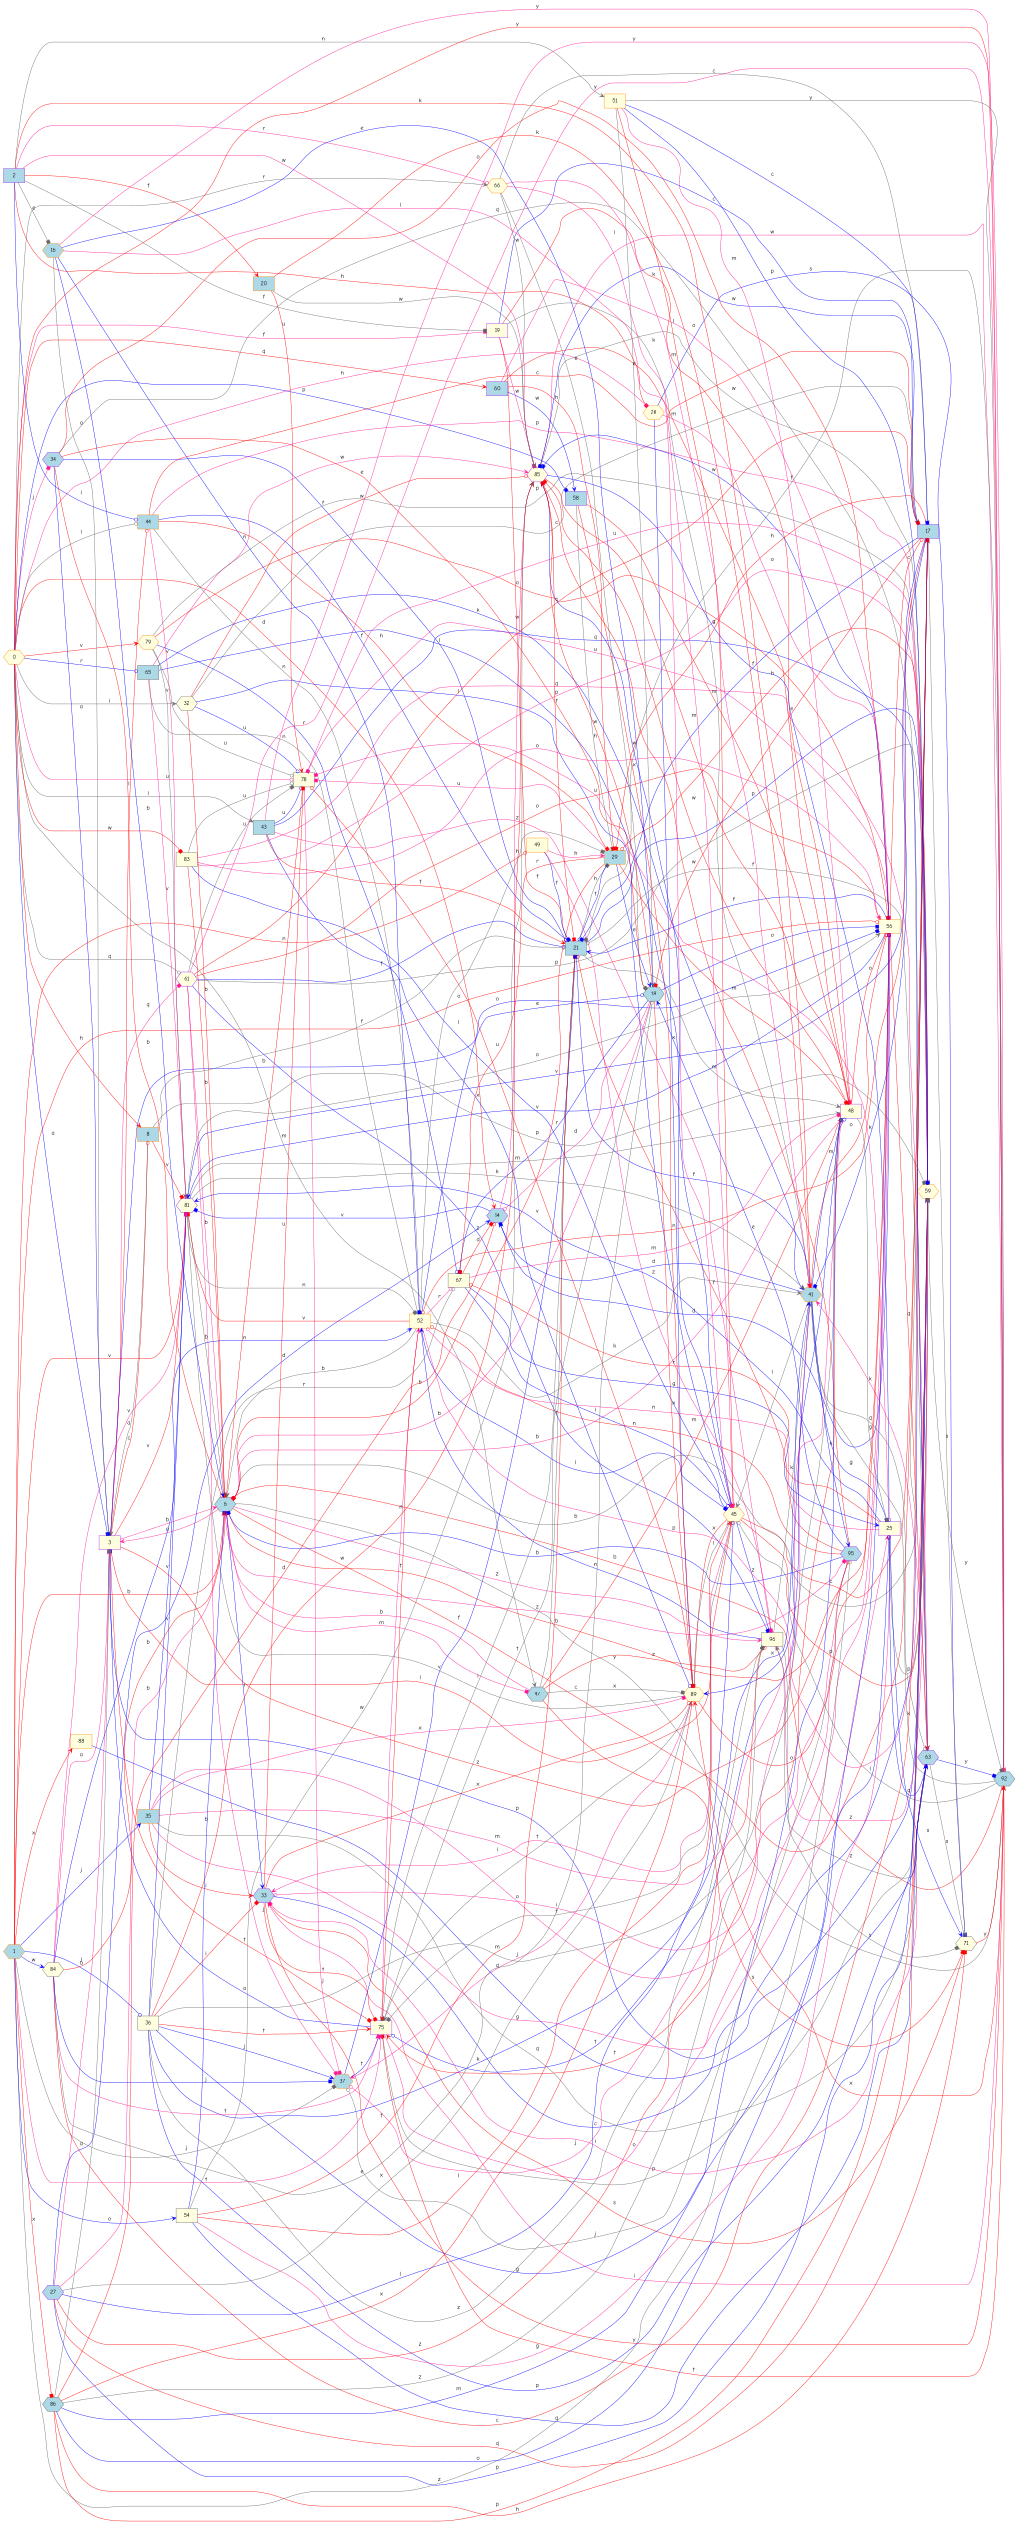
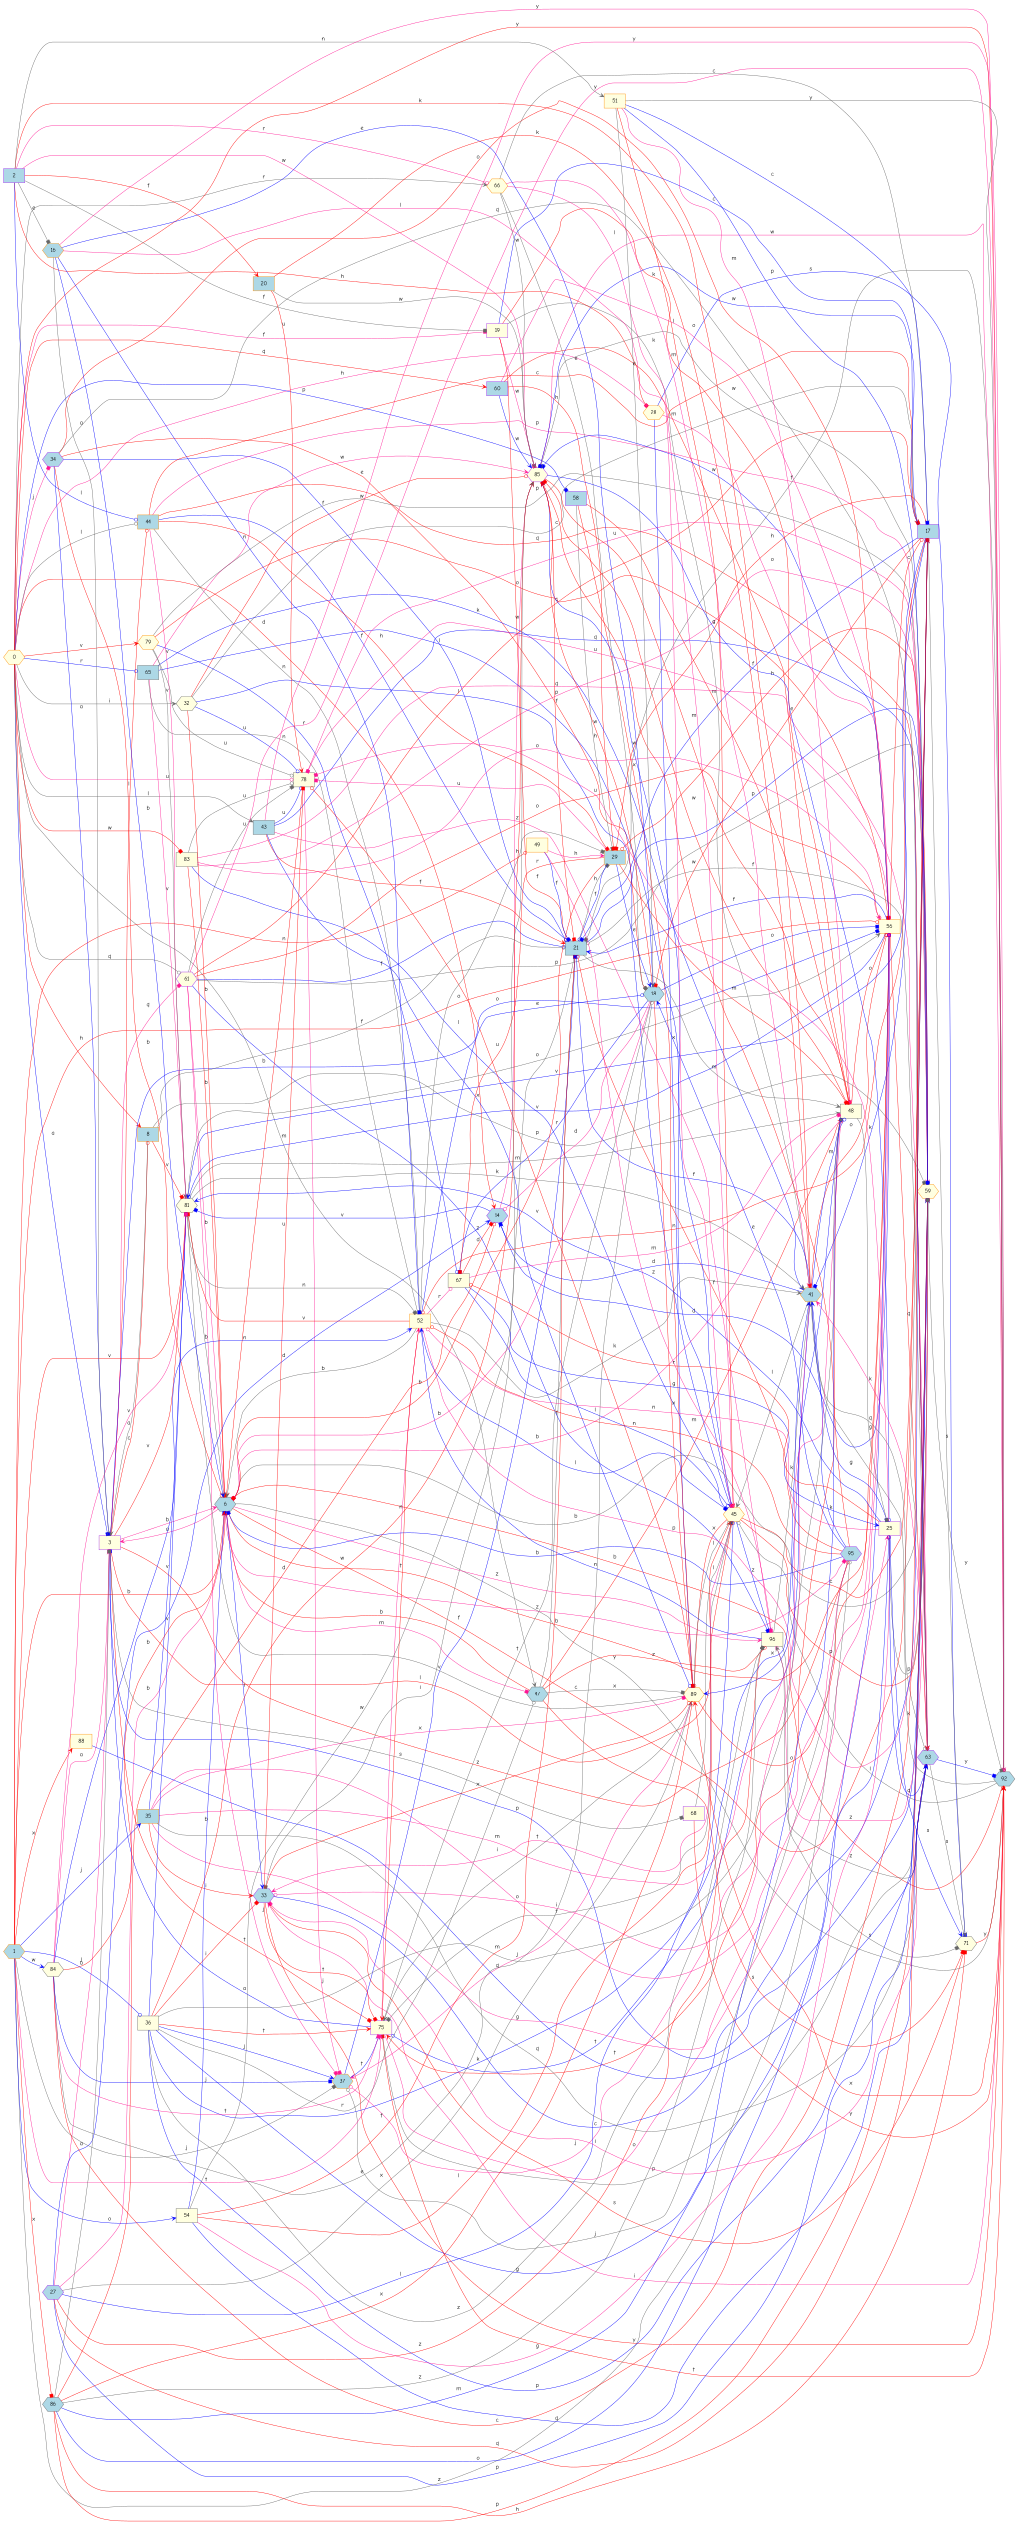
edge "60" -> "58": now "60" -> "85"
edge "44" -> "63": added, label "q"
node "48": color purple -> gray40
node "81": color purple -> gray40
edge "41" -> "95": reversed
edge "21" -> "75": now "21" -> "33"
edge "36" -> "67": now "36" -> "47"
edge "47" -> "6": color deeppink -> red
node "68": added
